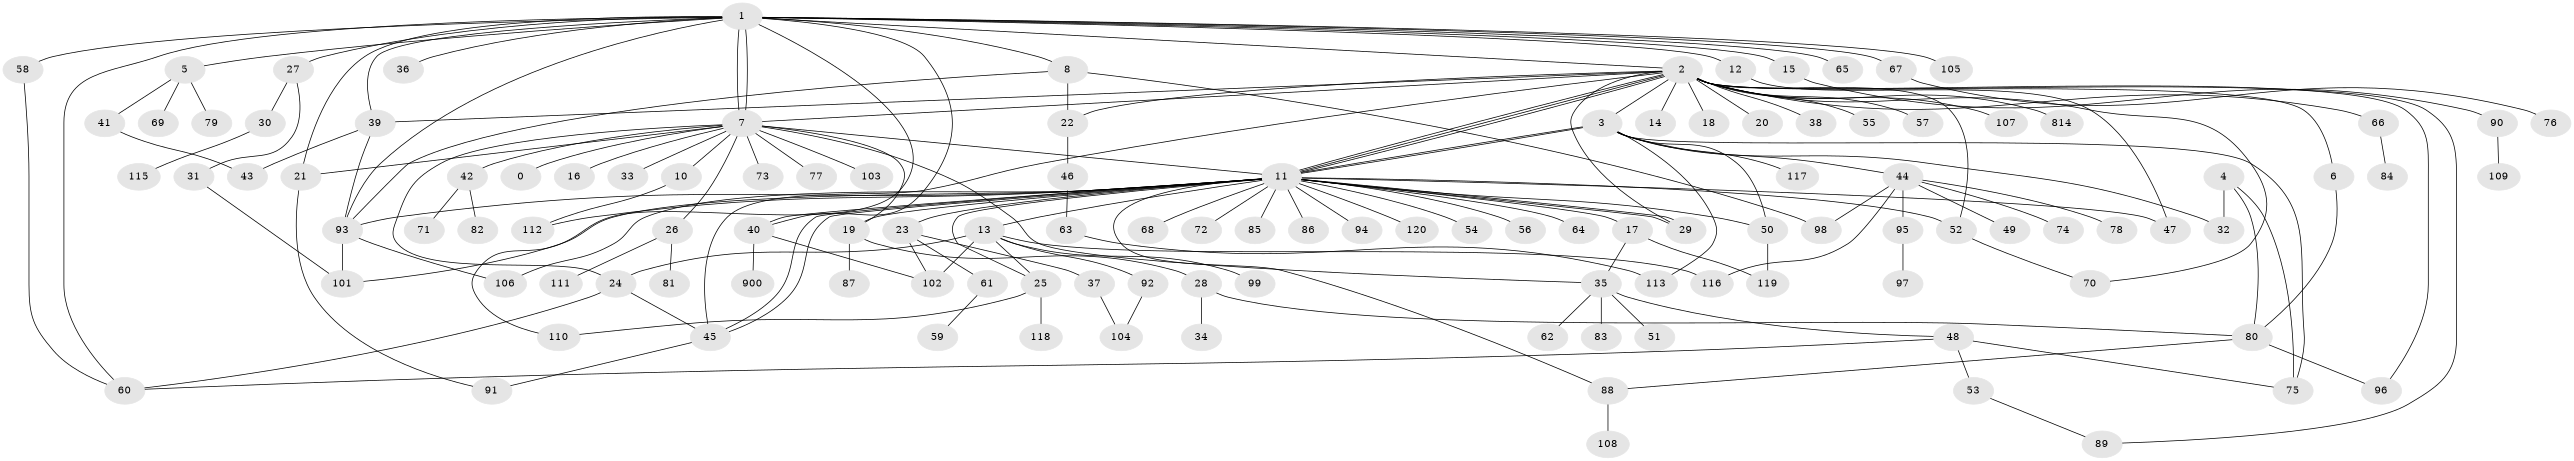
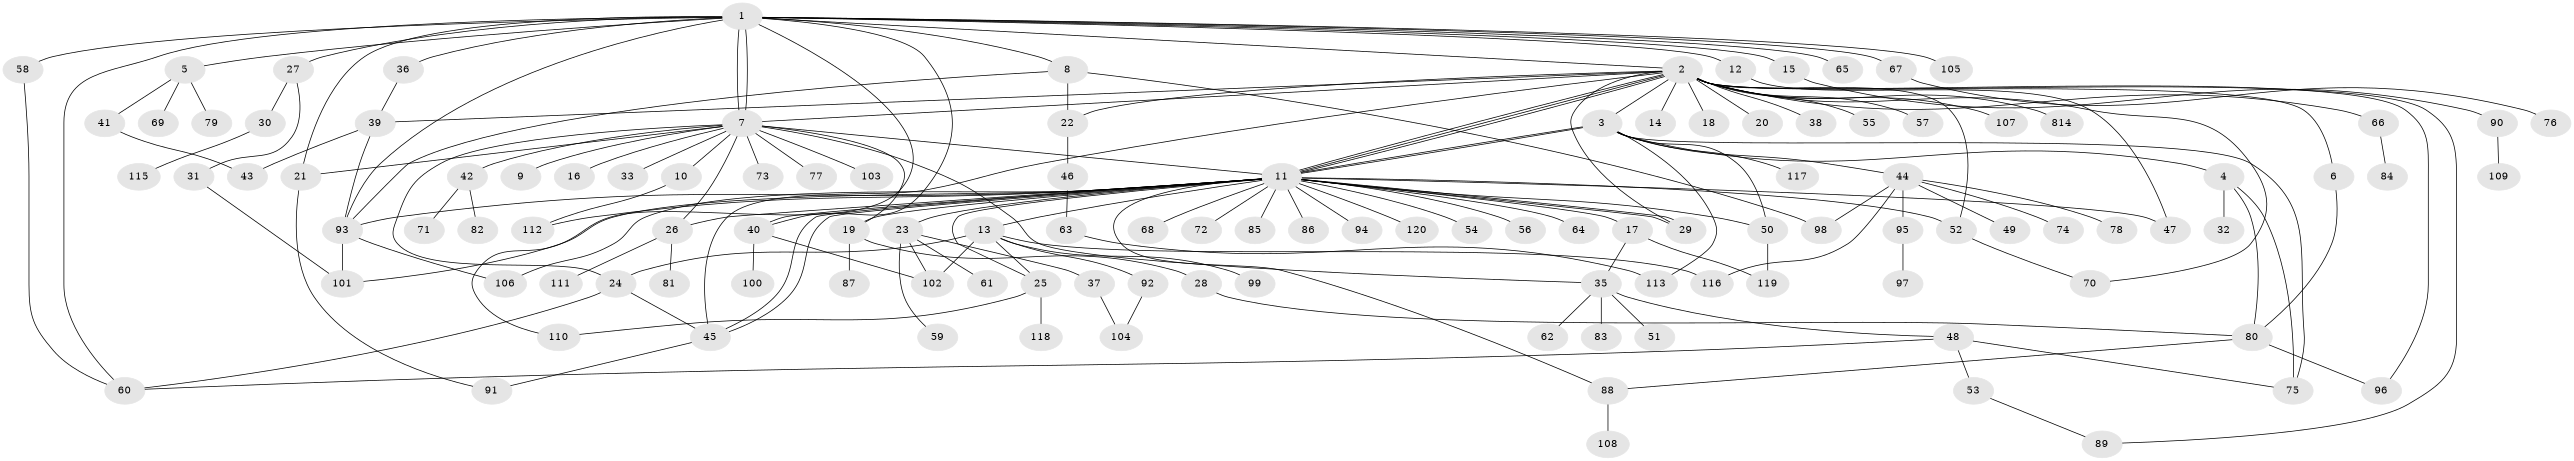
edge "1" -- "39": now "36" -- "39"
edge "3" -- "32": now "3" -- "4"
node "0": label "0" -> "9"
edge "11" -- "26": added
node "900": label "900" -> "100"
edge "61" -- "59": now "23" -- "59"
node "34": removed
